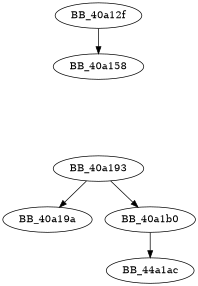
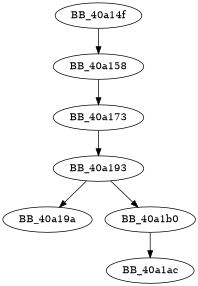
node "BB_40a12f": label "BB_40a12f" -> "BB_40a14f"
node "BB_40a173": added
node "BB_44a1ac": label "BB_44a1ac" -> "BB_40a1ac"
